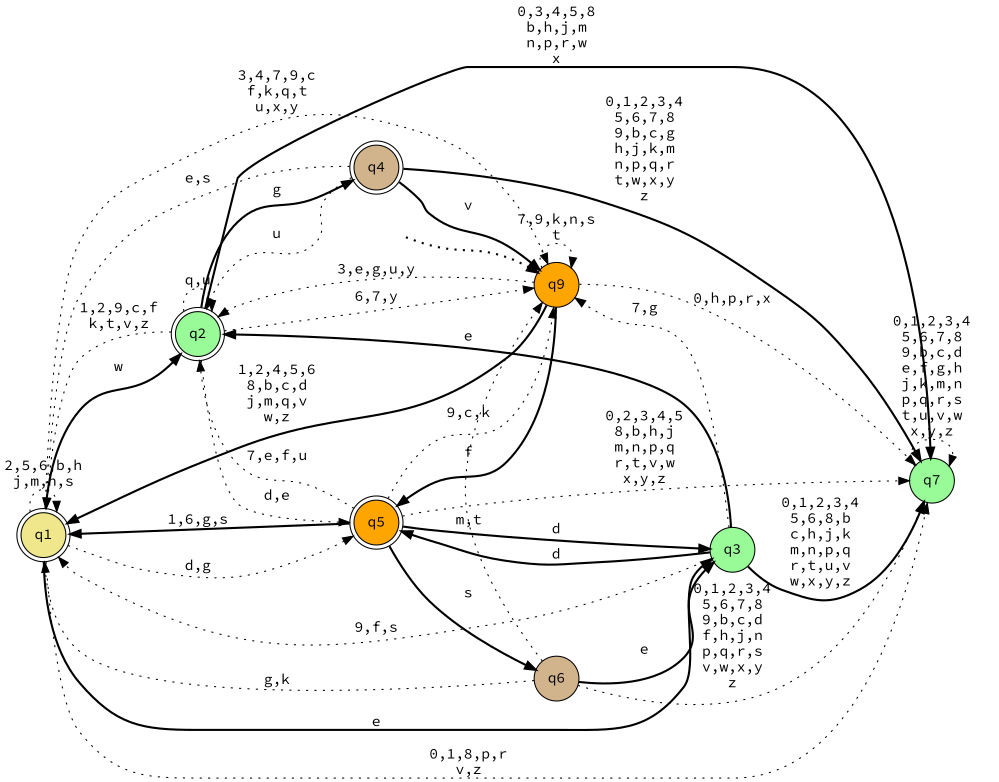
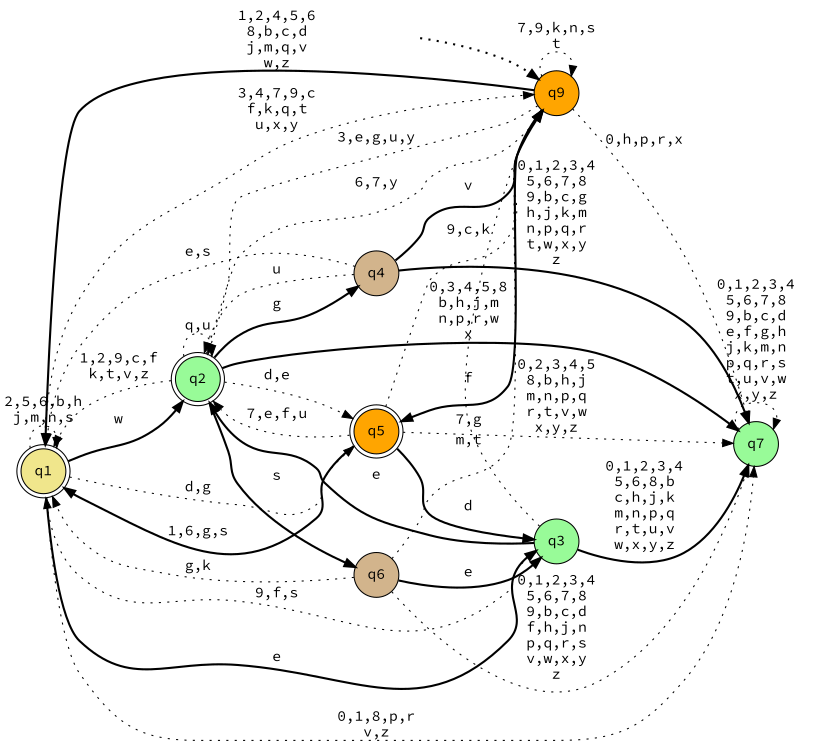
node "q4": shape doublecircle -> circle
edge "q3" -> "q5": removed, label "d"
edge "q5" -> "q6": now "q2" -> "q6"
